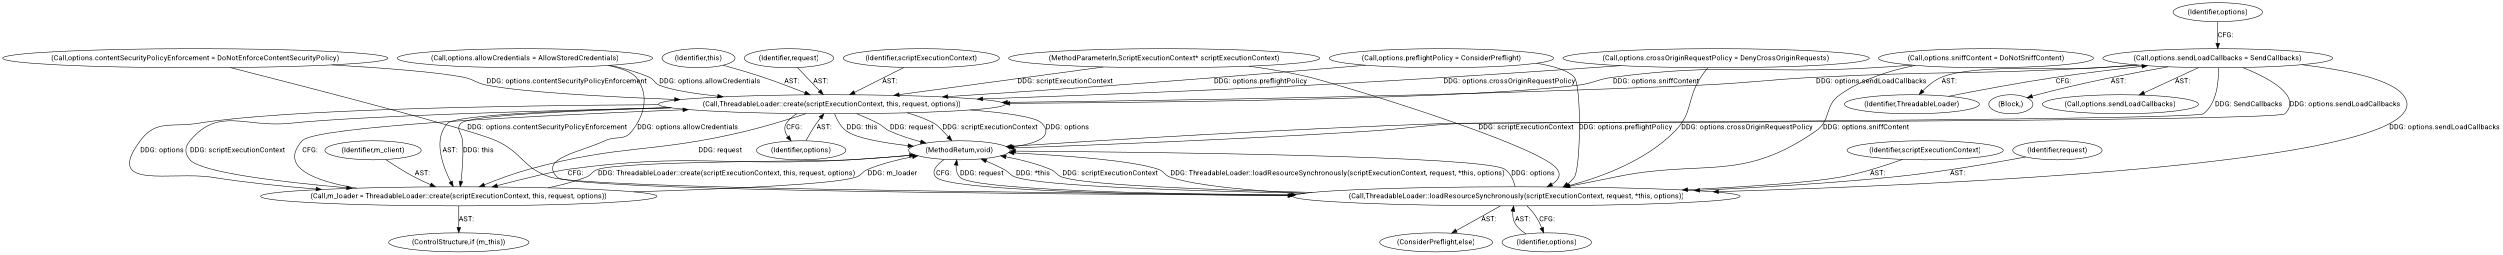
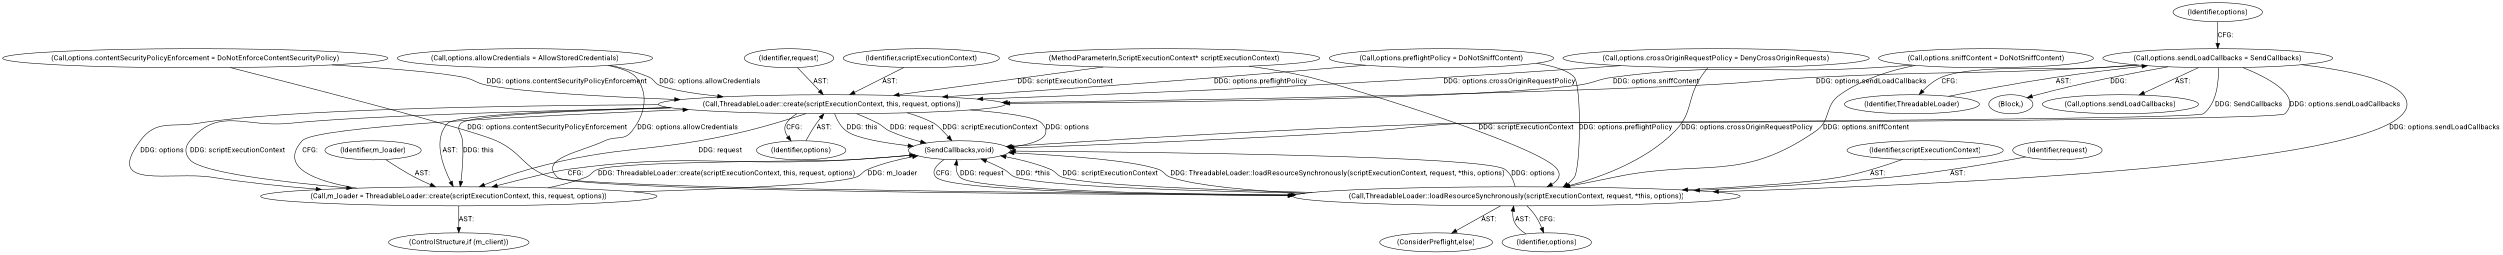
node "(Identifier,this)": removed
node "(Call,options.preflightPolicy = ConsiderPreflight)": label "(Call,options.preflightPolicy = ConsiderPreflight)" -> "(Call,options.preflightPolicy = DoNotSniffContent)"
edge "(Call,options.sendLoadCallbacks = SendCallbacks)" -> "(Identifier,ThreadableLoader)": label "AST: " -> "CFG: "
edge "(Identifier,ThreadableLoader)" -> "(Call,options.sendLoadCallbacks = SendCallbacks)": label "CFG: " -> "AST: "
edge "(Call,options.sendLoadCallbacks = SendCallbacks)" -> "(Block,)": label "AST: " -> "DDG: "
node "(Identifier,m_client)": label "(Identifier,m_client)" -> "(Identifier,m_loader)"
node "(MethodReturn,void)": label "(MethodReturn,void)" -> "(SendCallbacks,void)"
node "(ControlStructure,if (m_this))": label "(ControlStructure,if (m_this))" -> "(ControlStructure,if (m_client))"
